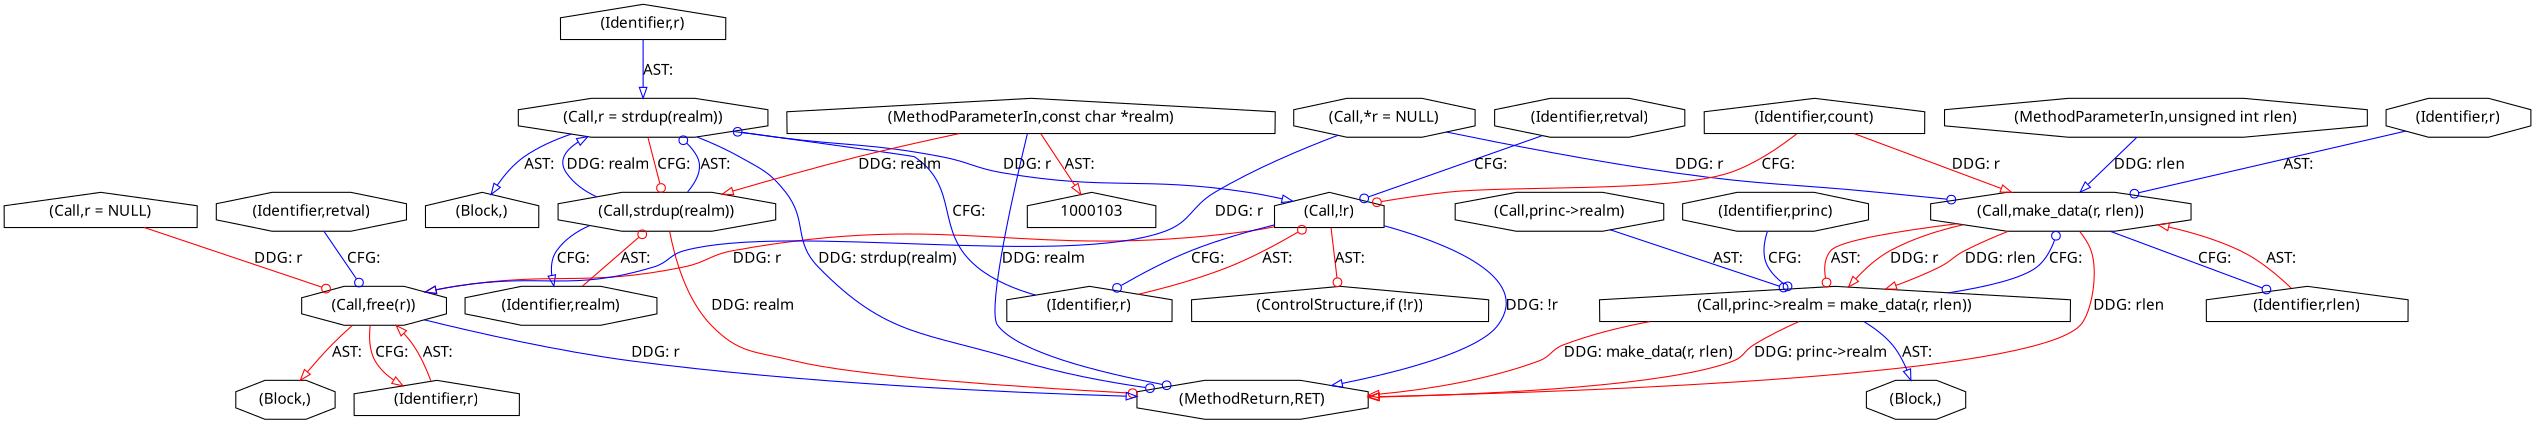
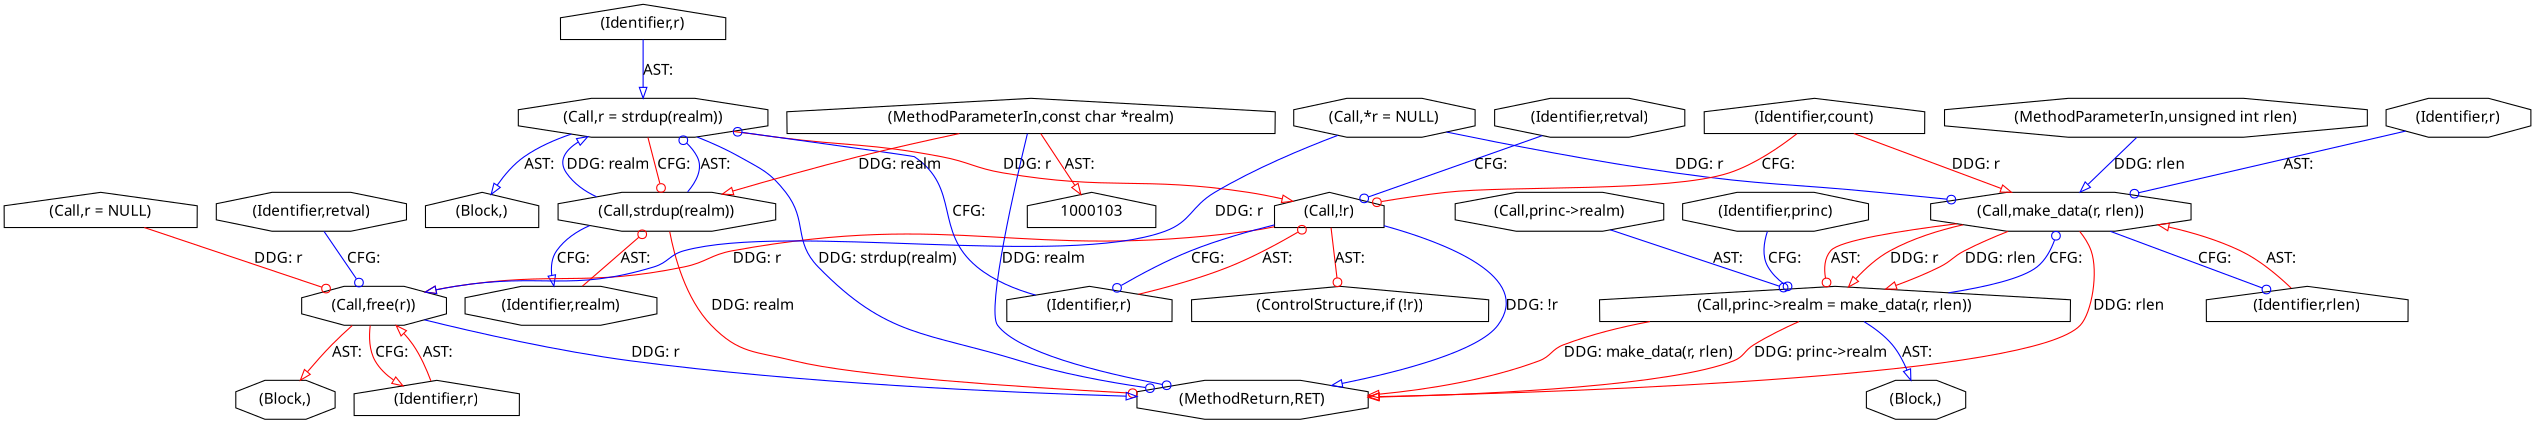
edge "(Call,r = strdup(realm))" -> "(Call,!r)": color blue -> red
